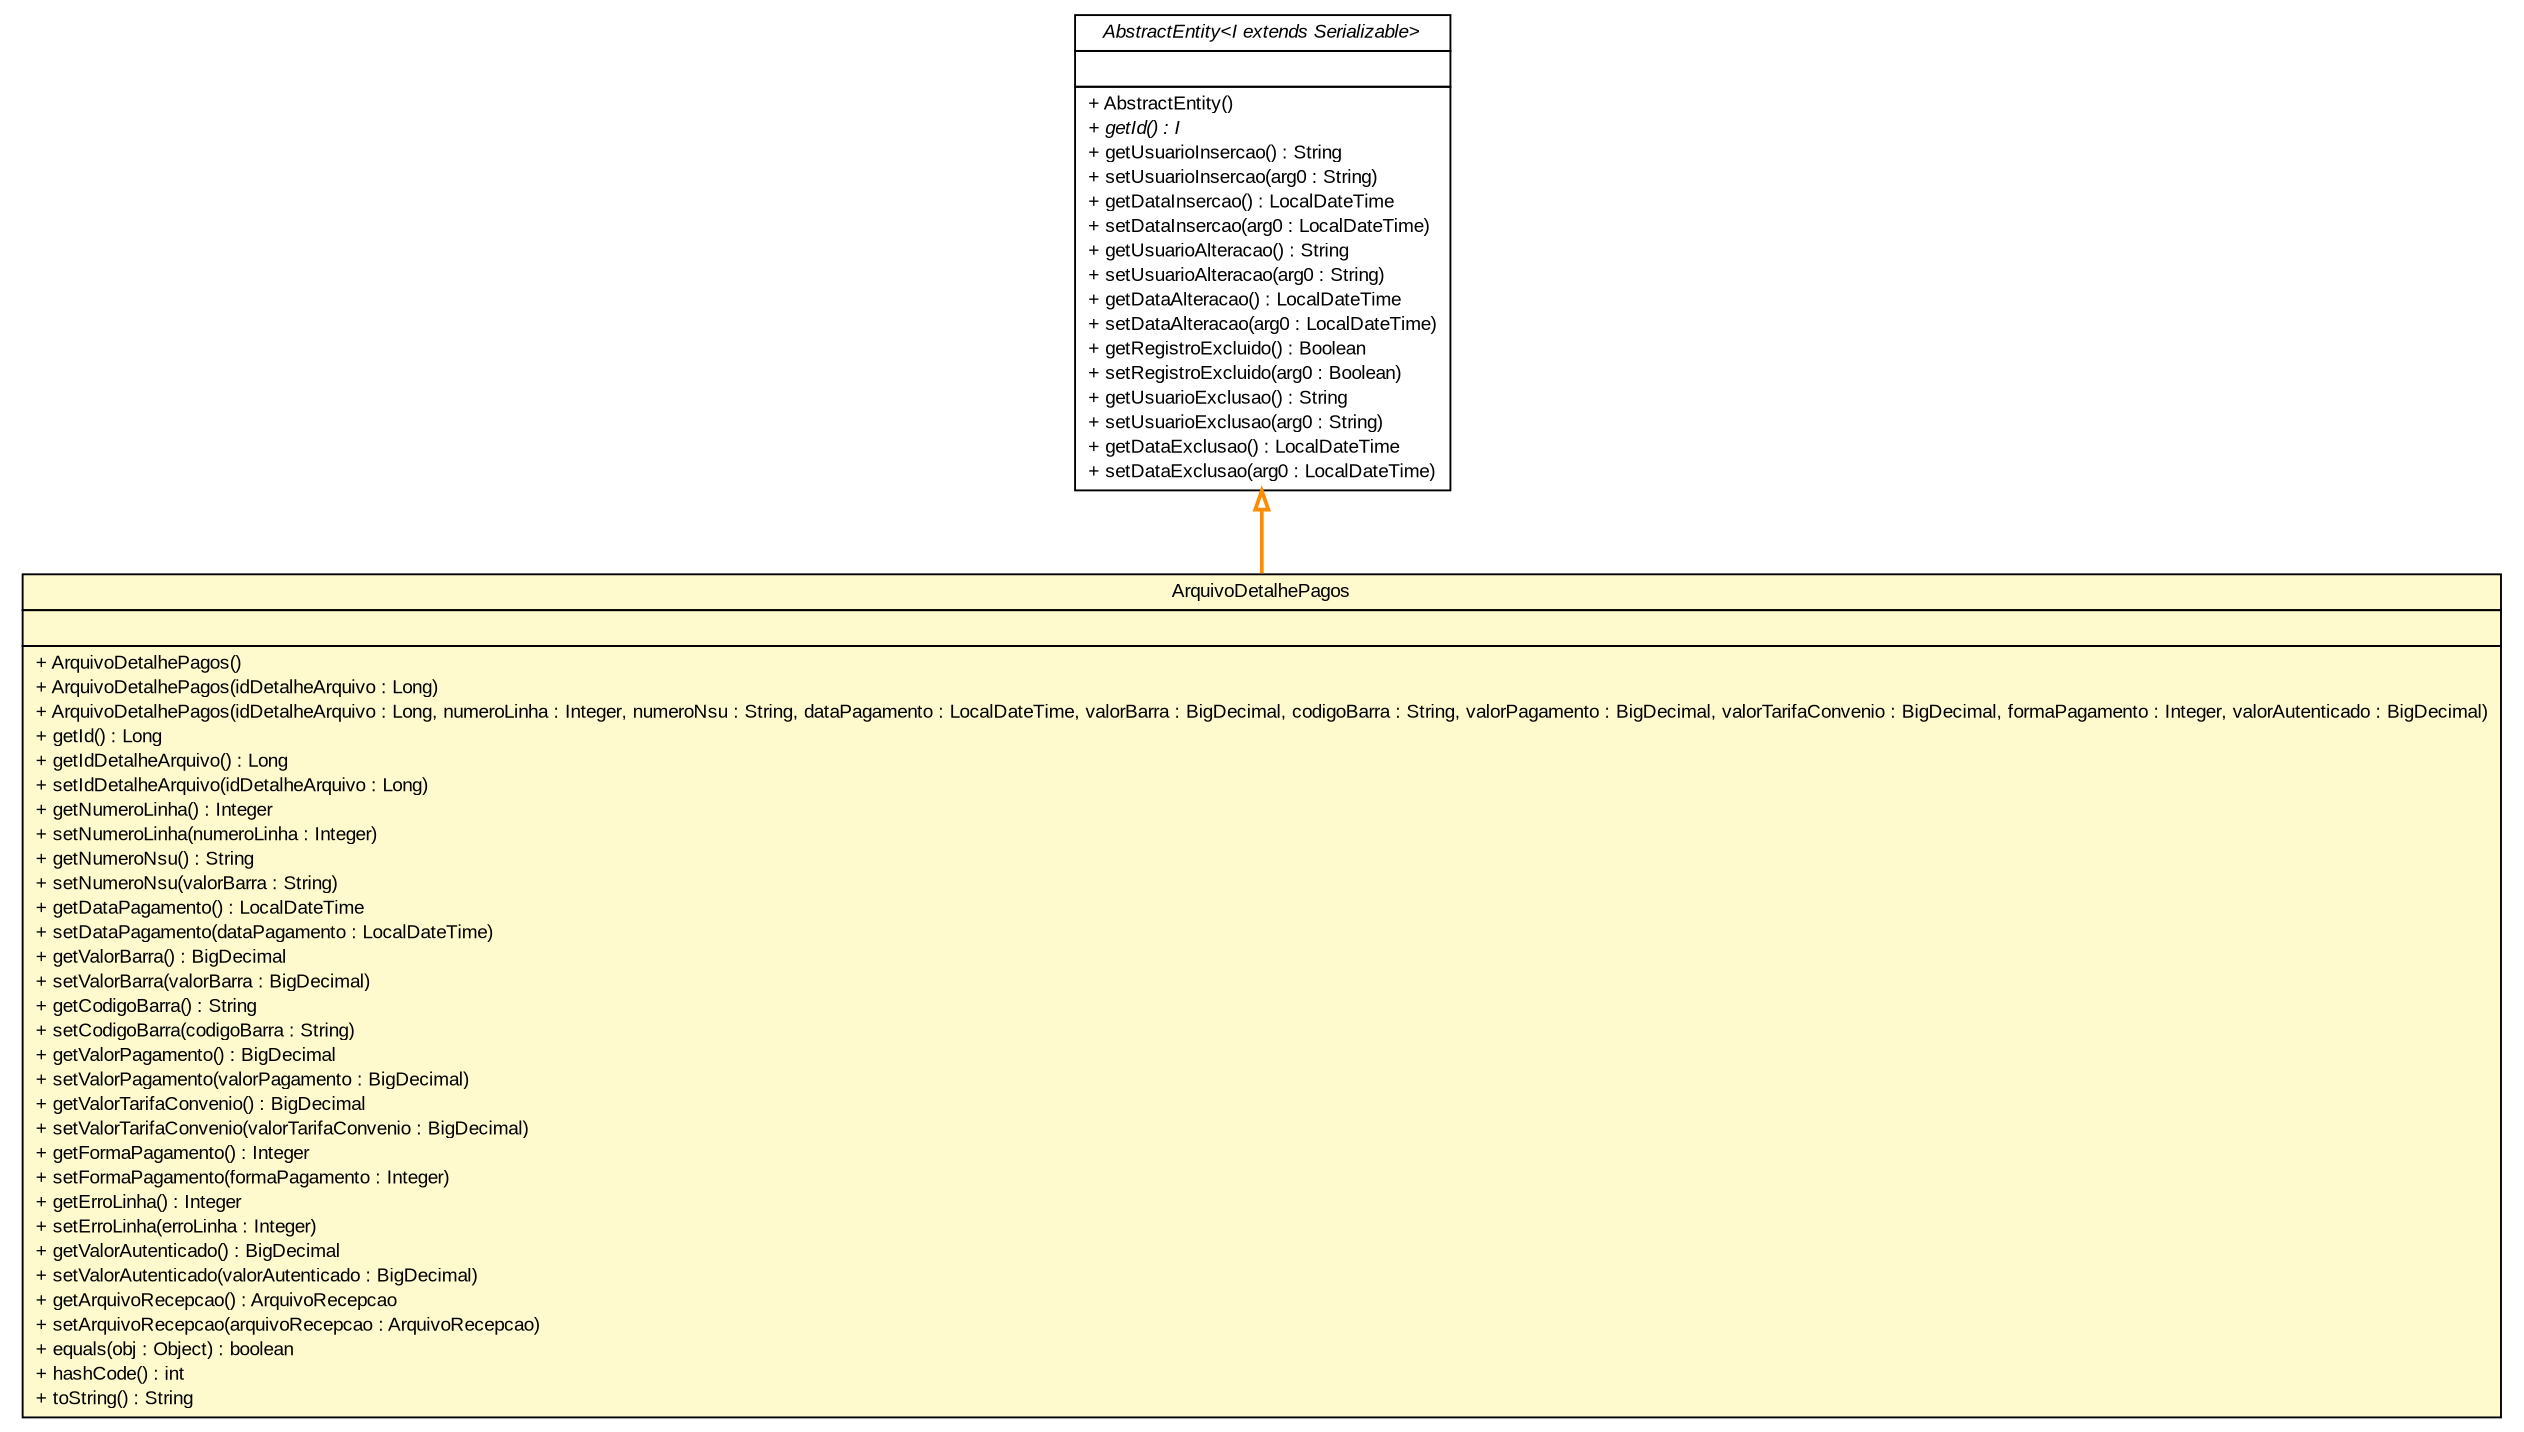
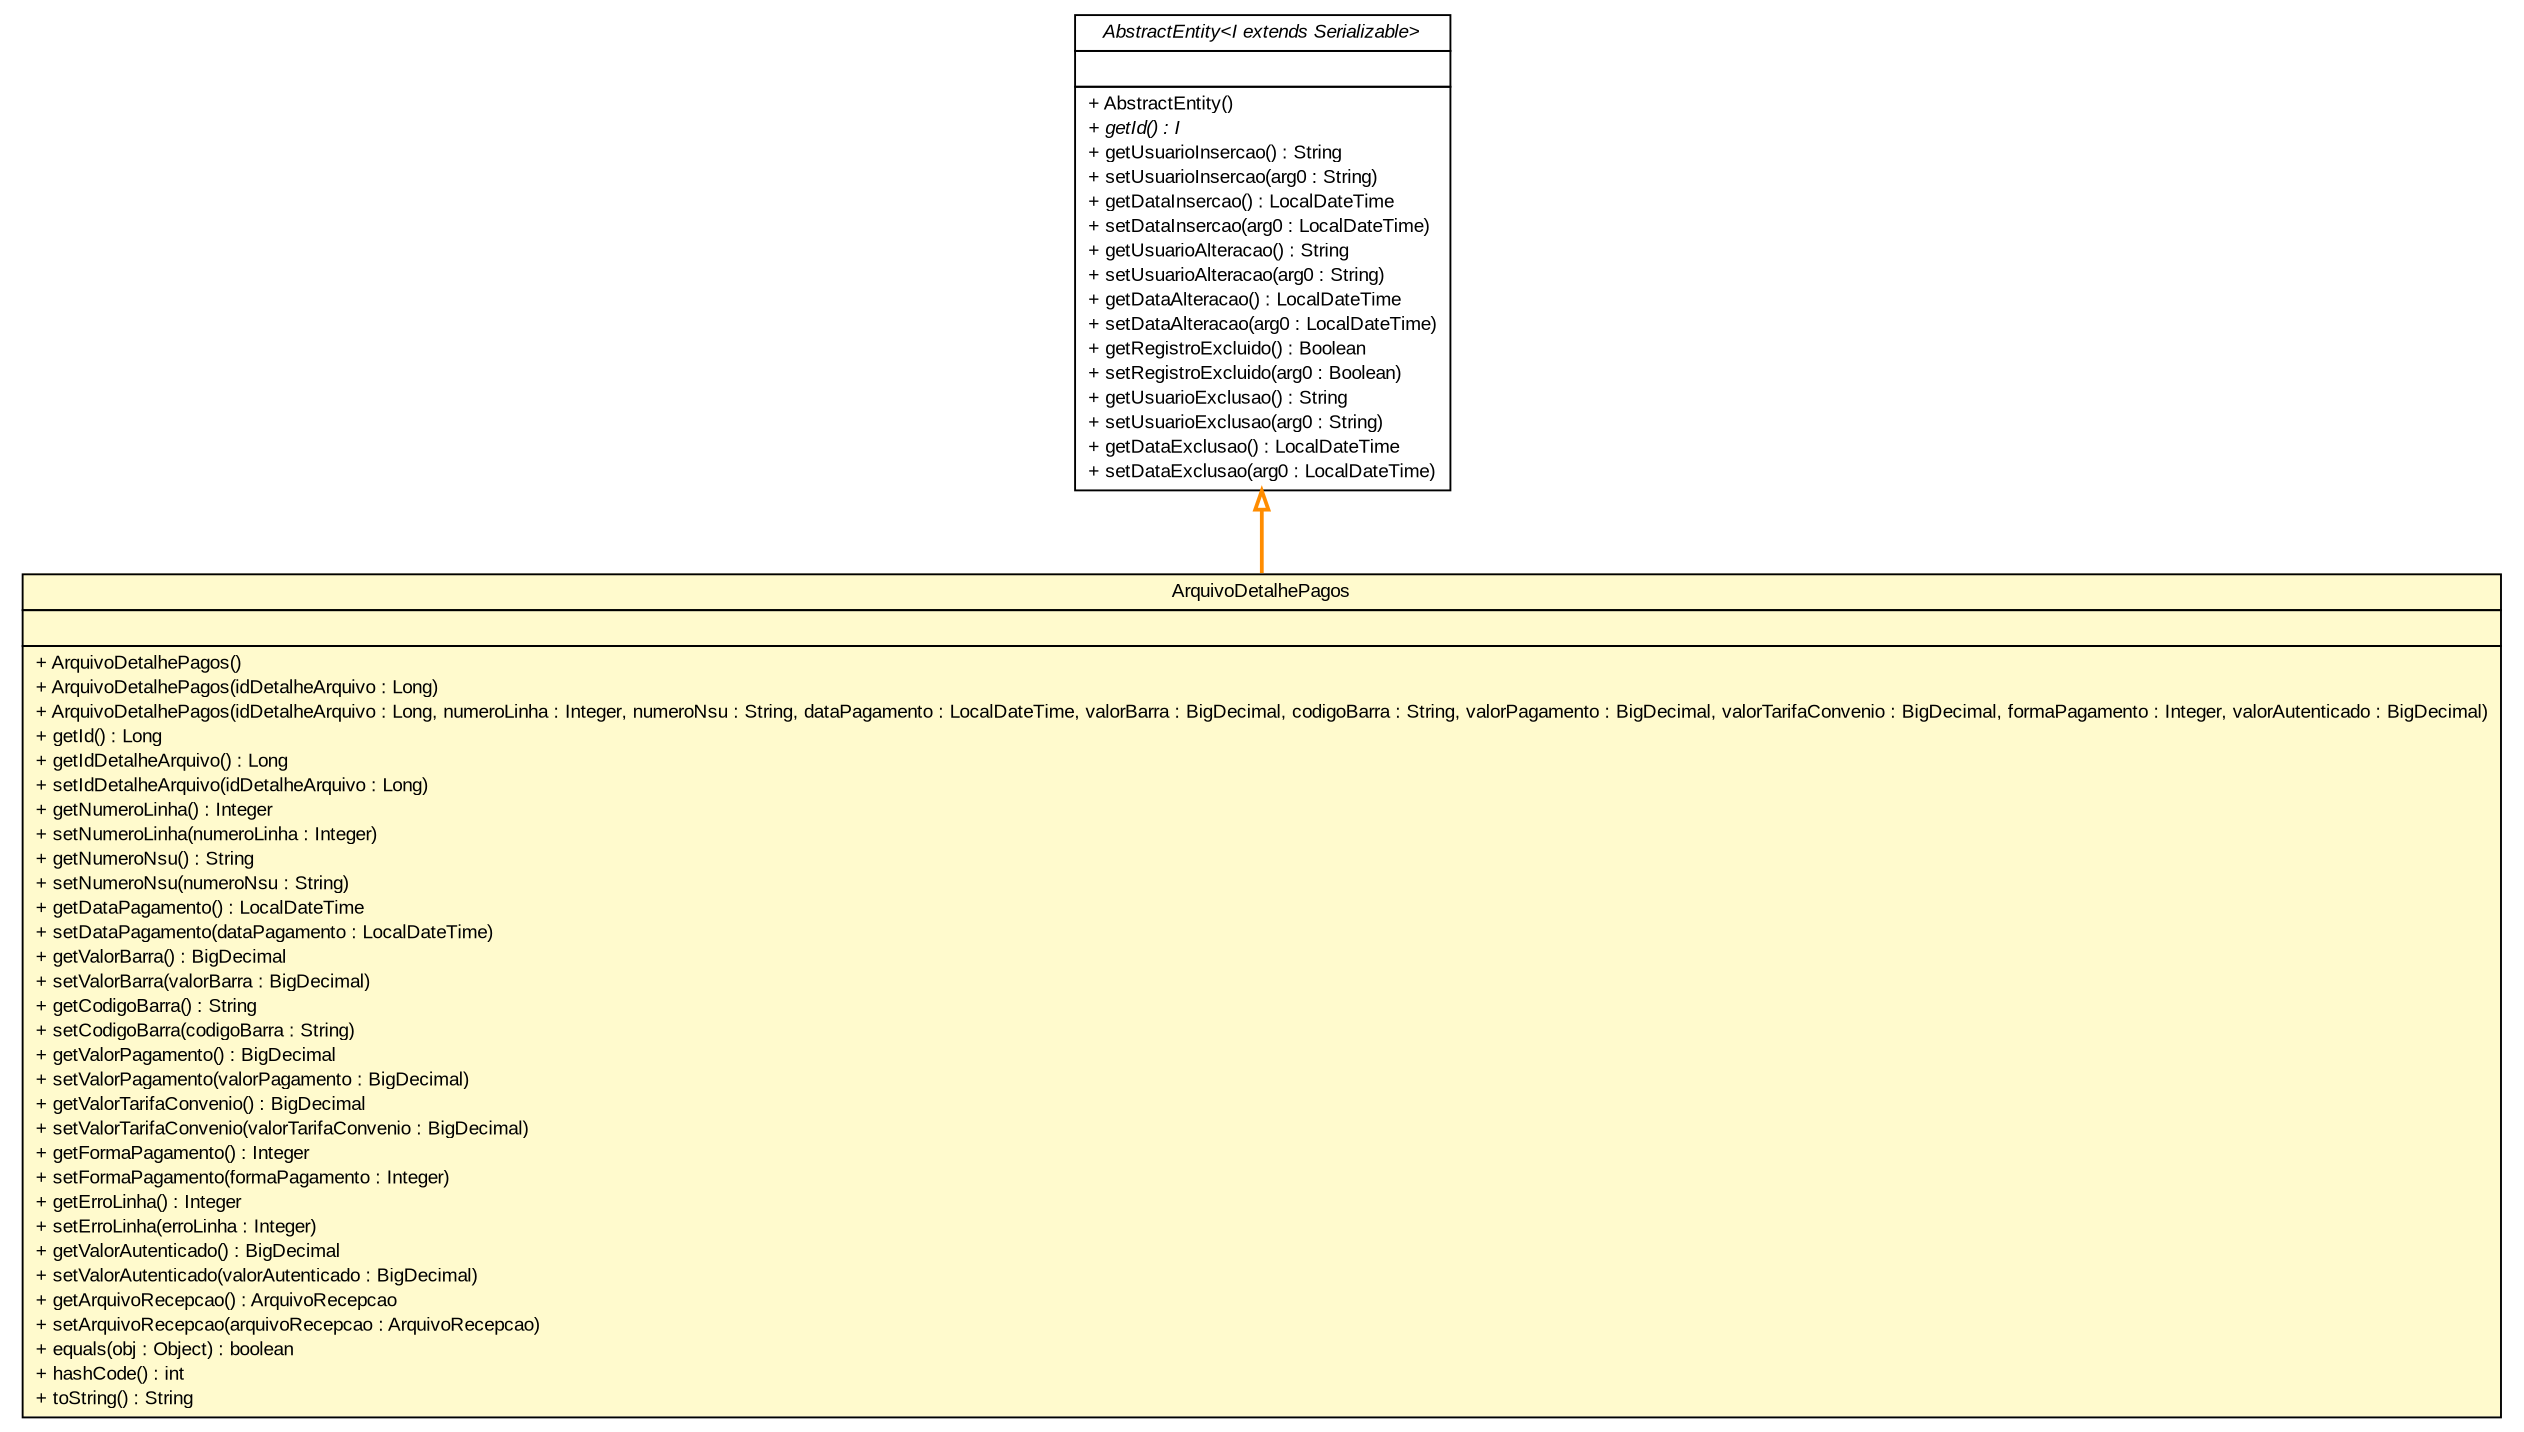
node "ArquivoDetalhePagos": text "+ setNumeroNsu(valorBarra : String)" -> "+ setNumeroNsu(numeroNsu : String)"
